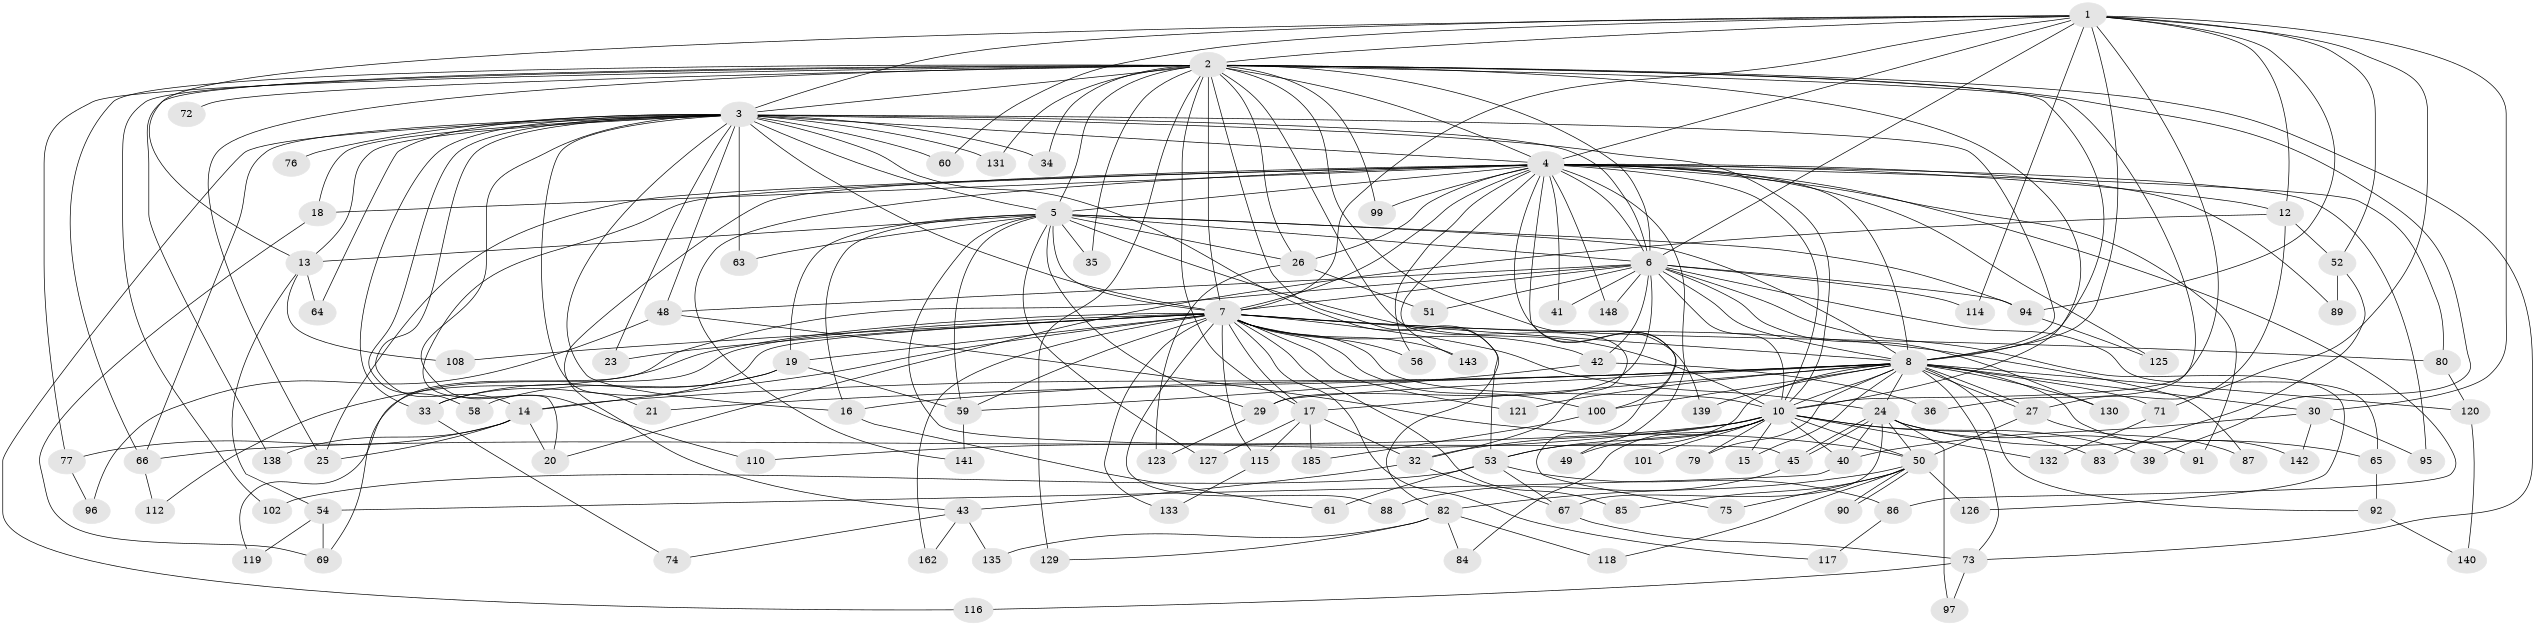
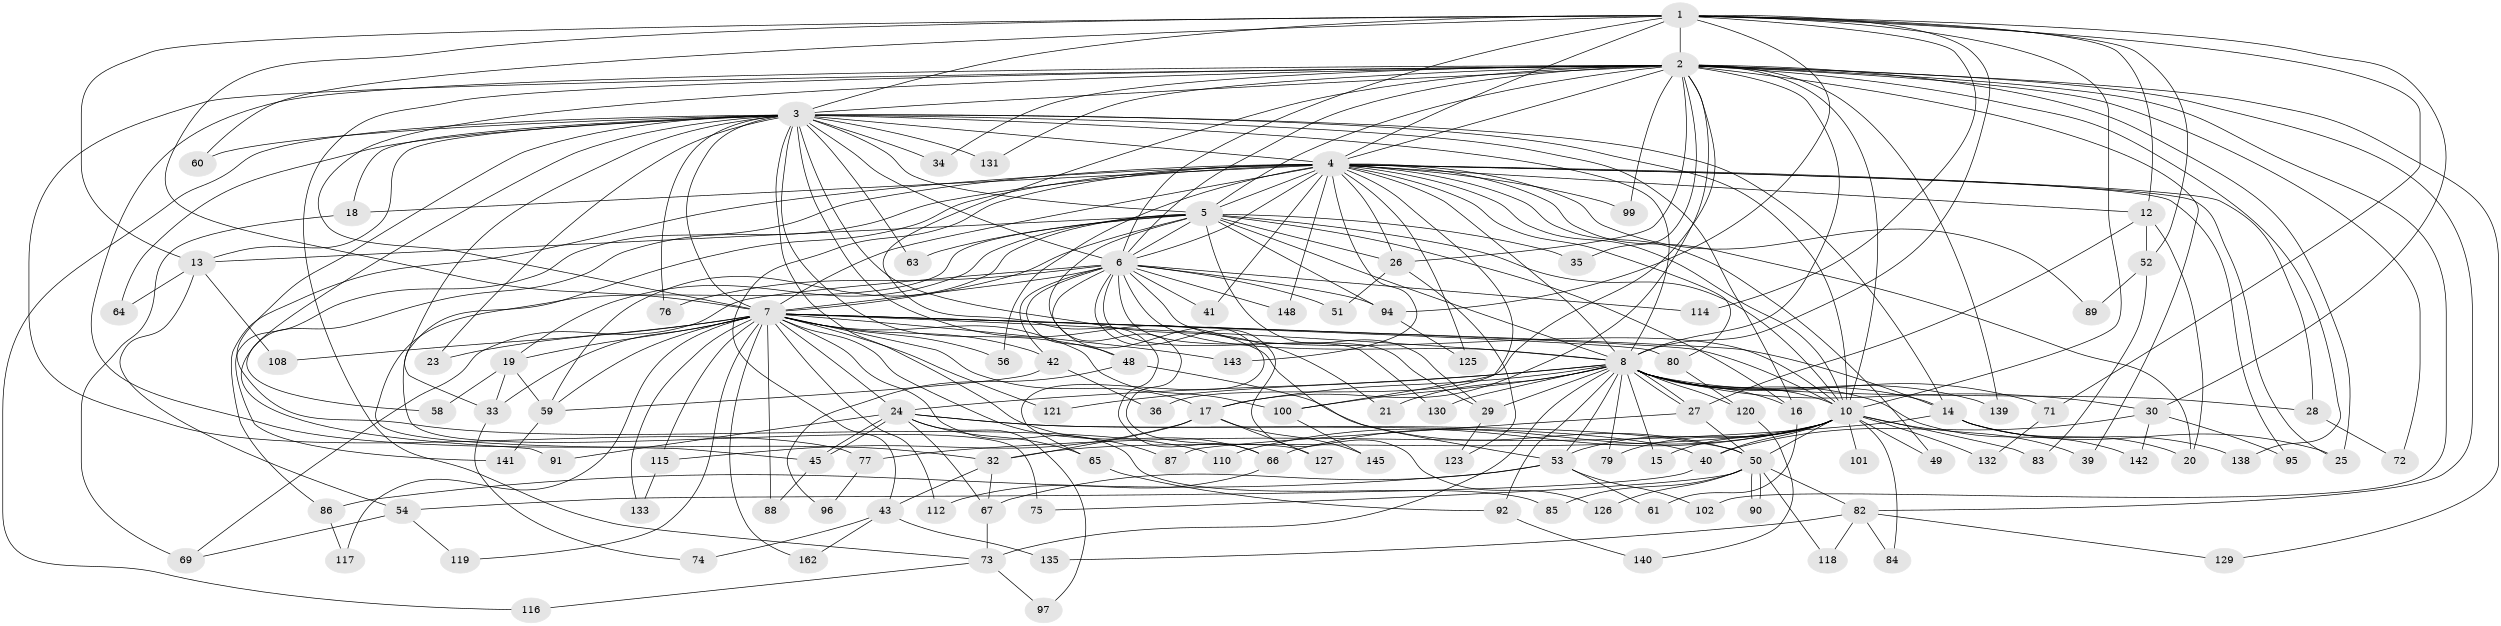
edge "6" -- "76": added
node "28": added
node "185": label "185" -> "145"
